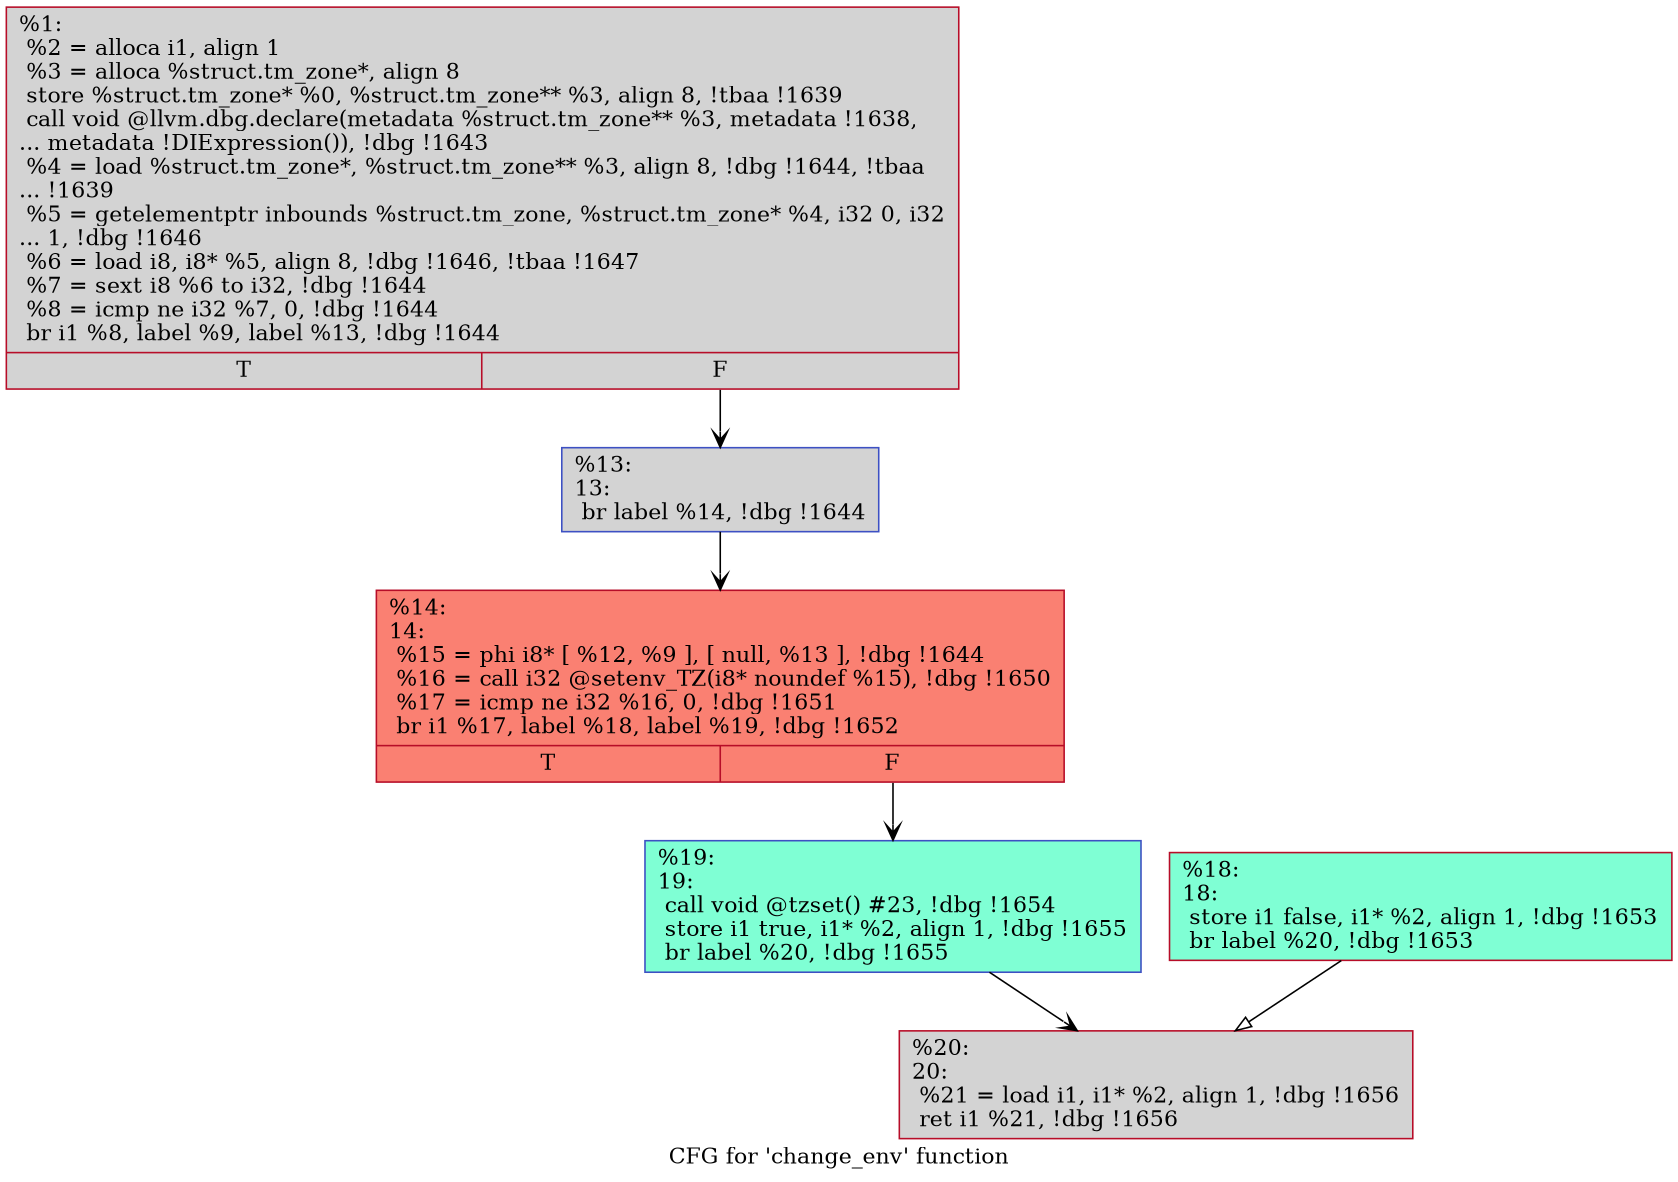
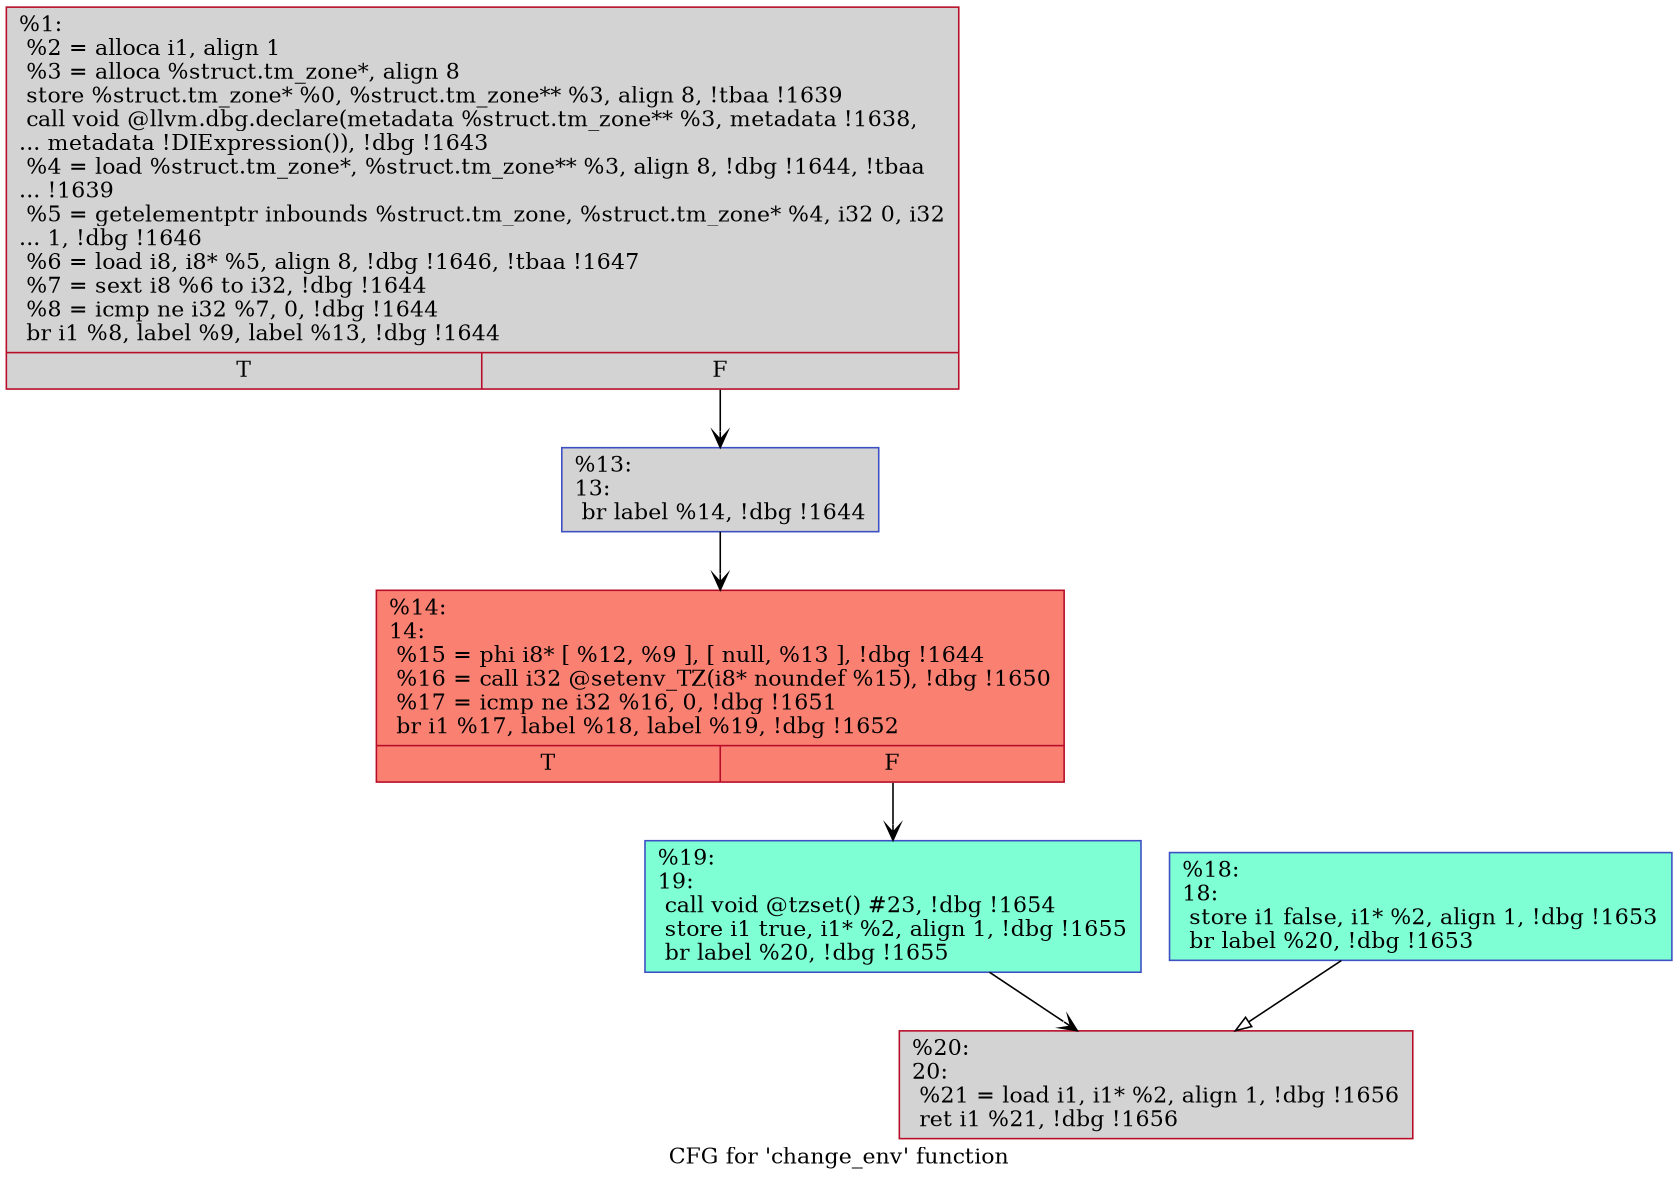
node "%18:": color #b70d28ff -> #3d50c3ff
